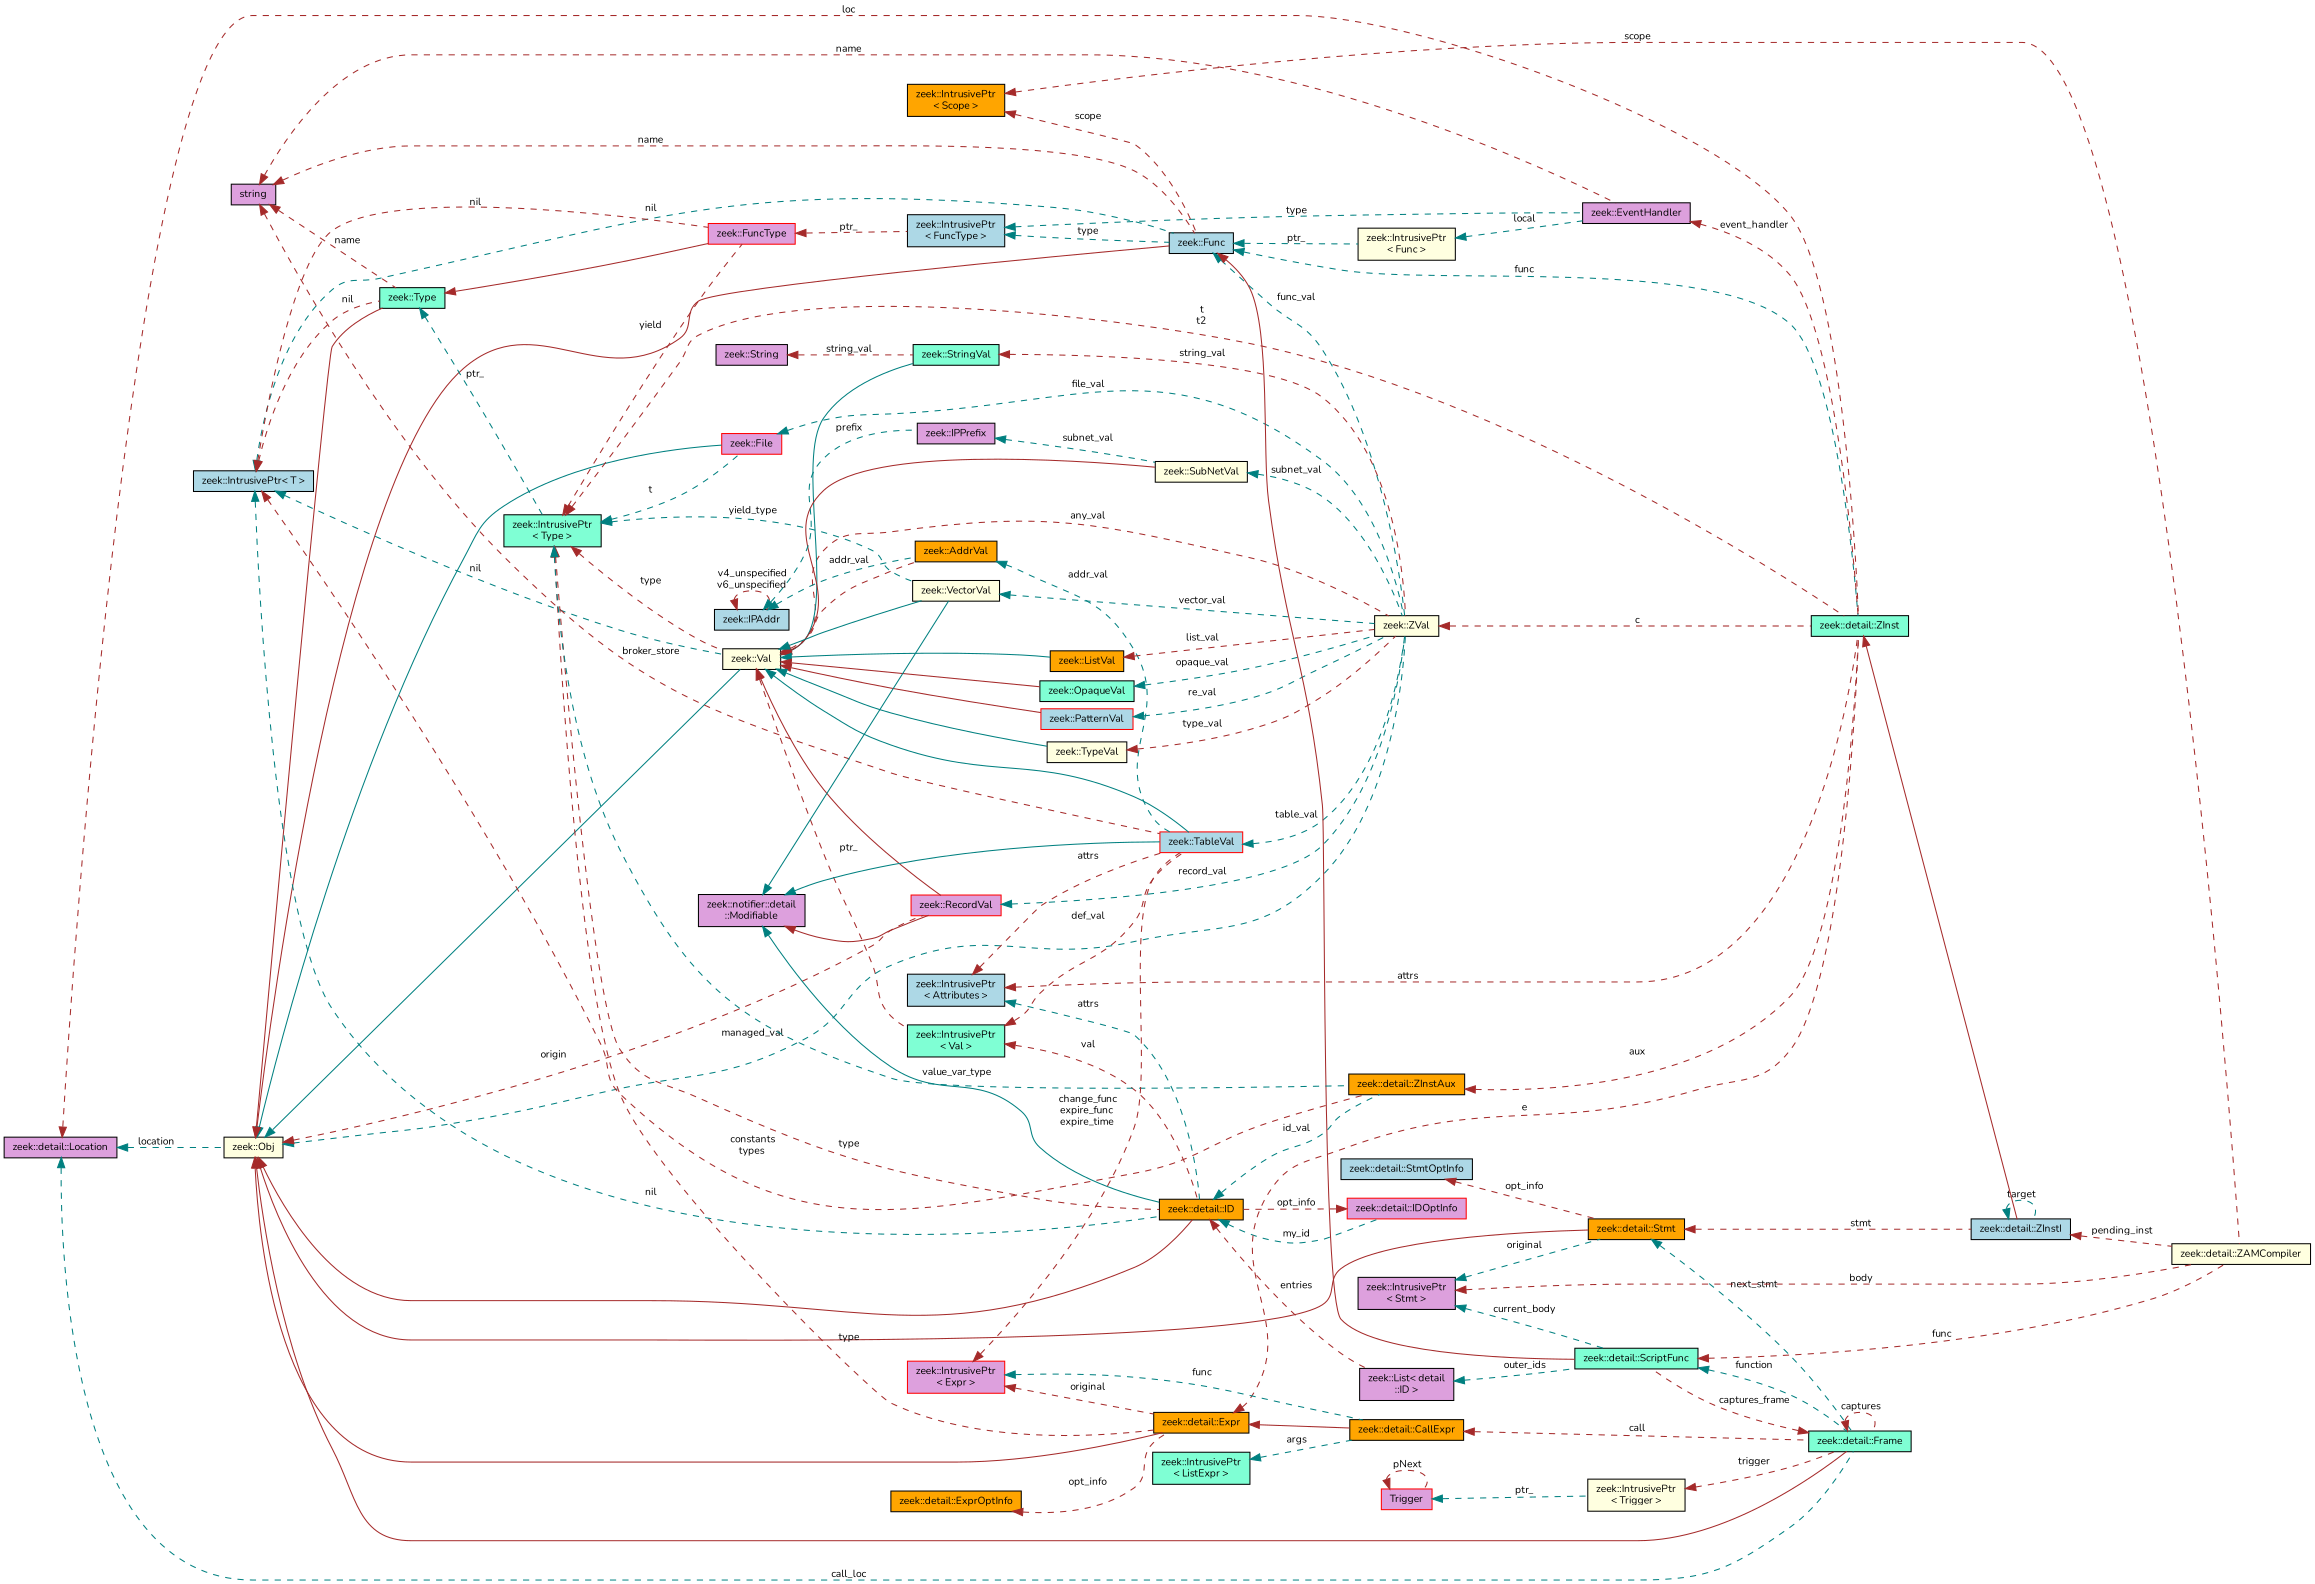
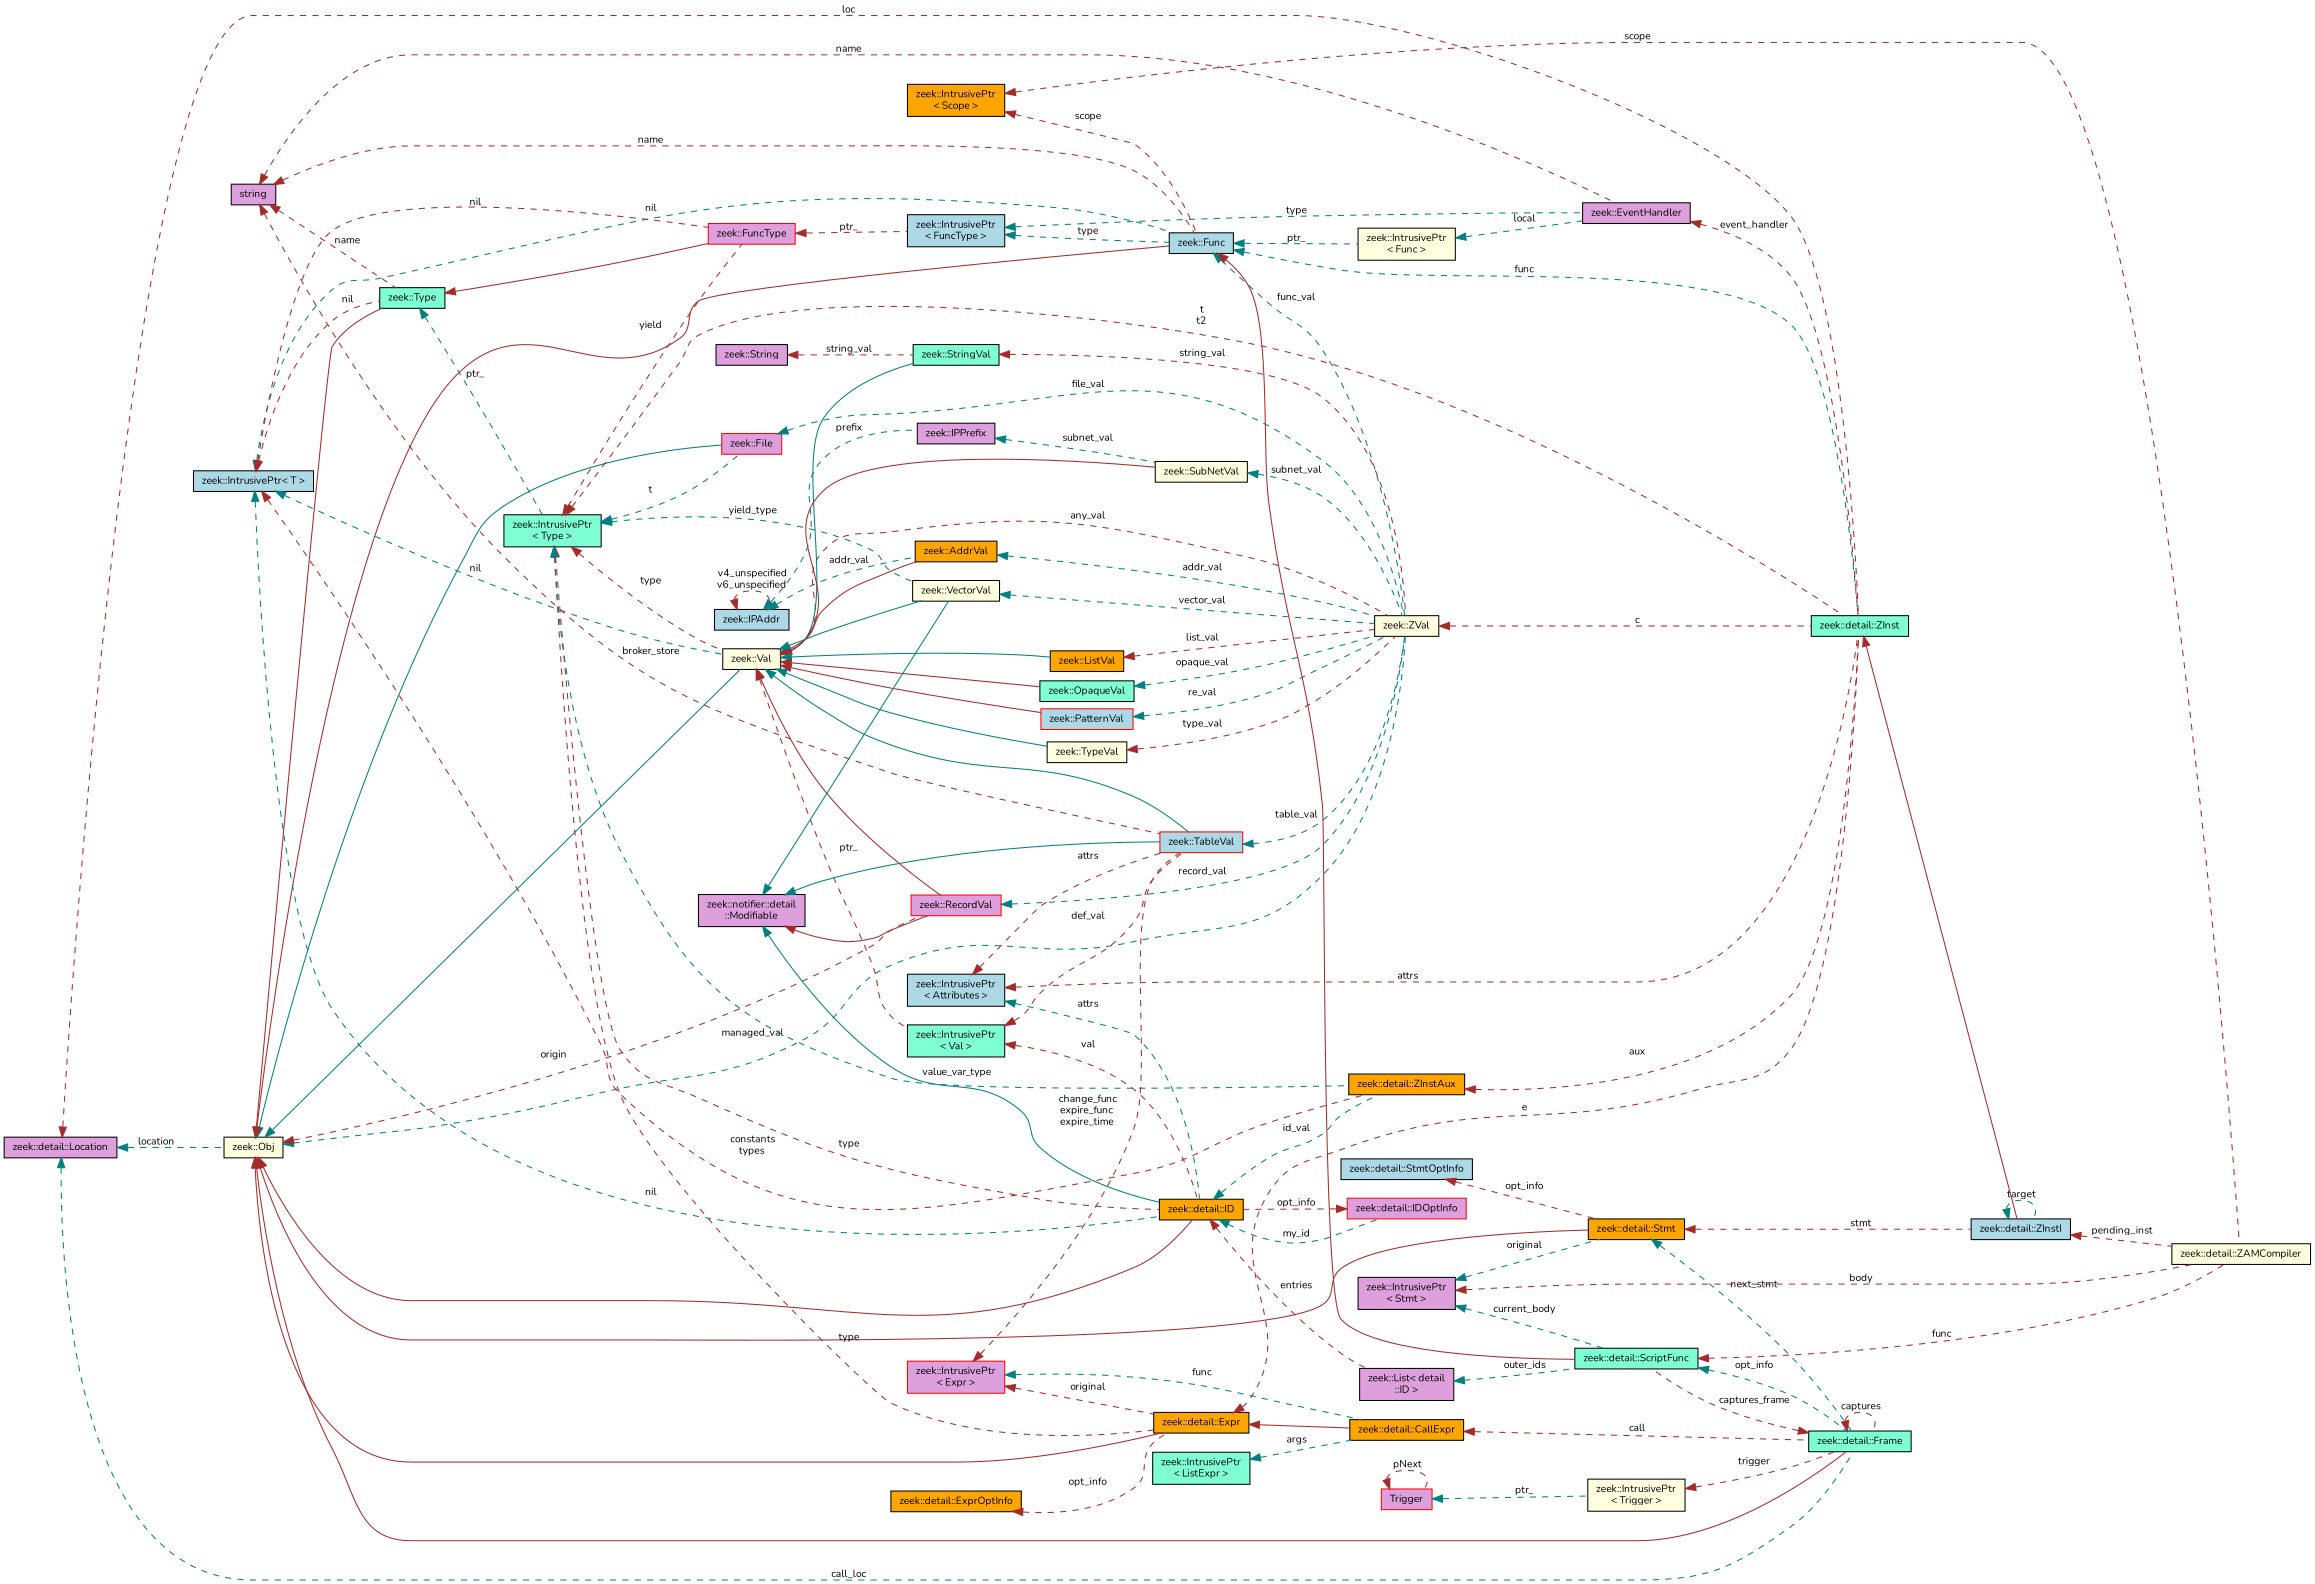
edge "zeek::AddrVal" -> "zeek::Val": style dashed -> solid
edge "zeek::TableVal" -> "zeek::AddrVal": now "zeek::ZVal" -> "zeek::AddrVal"
edge "zeek::detail::Frame" -> "zeek::detail::ScriptFunc": label " function" -> " opt_info"
